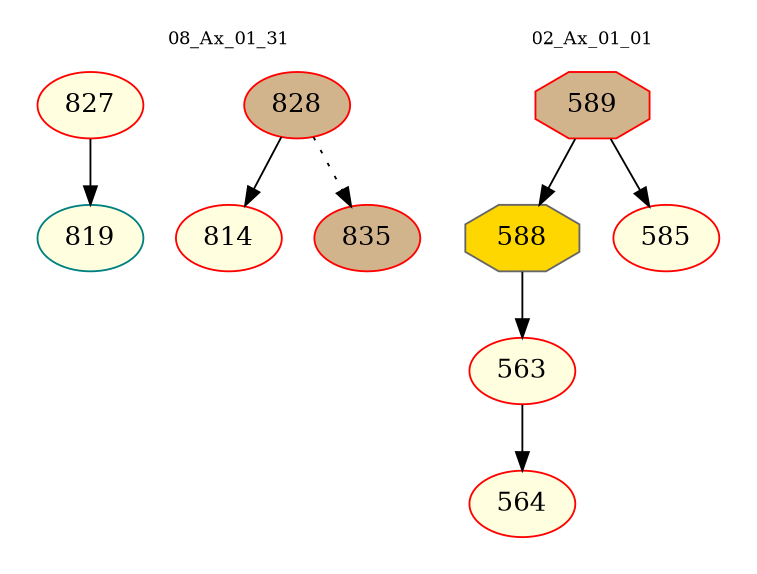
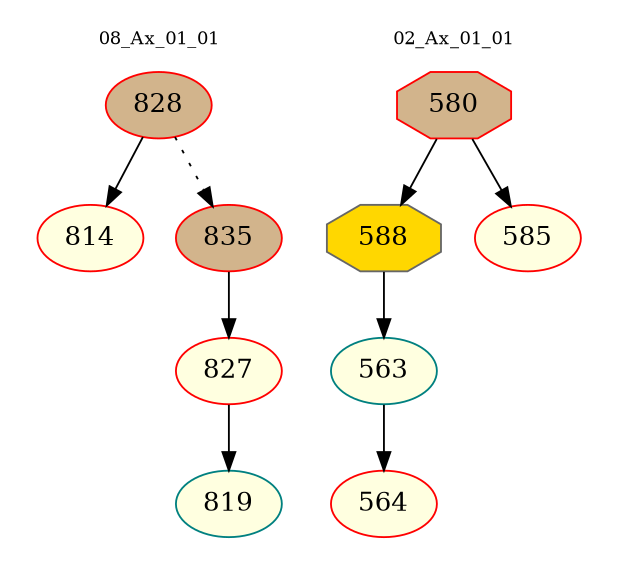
cluster "08_Ax_01_31": label "08_Ax_01_31" -> "08_Ax_01_01"
node "589": label "589" -> "580"
edge "835" -> "827": added
node "563": color red -> teal
